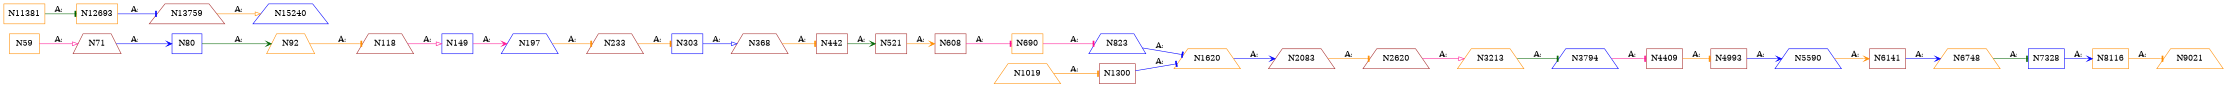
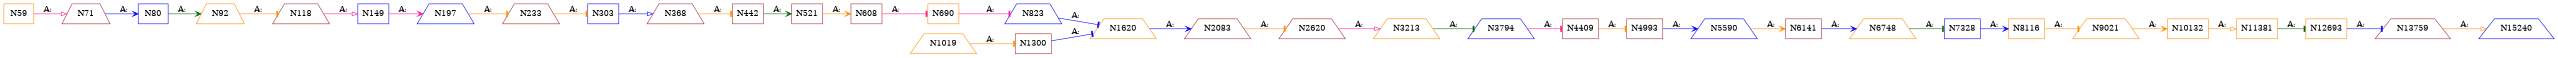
node "N10132": added
